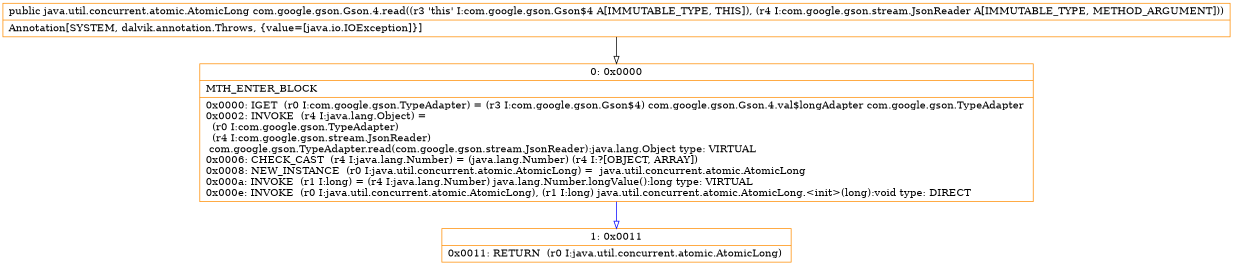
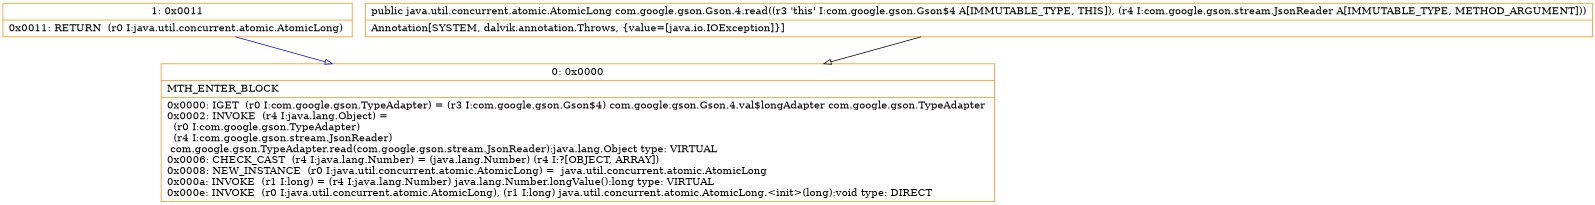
edge "0: 0x0000" -> "1: 0x0011": reversed
